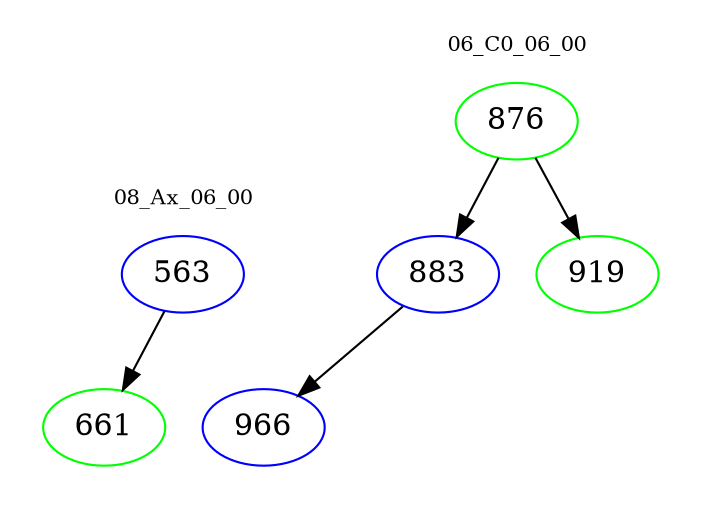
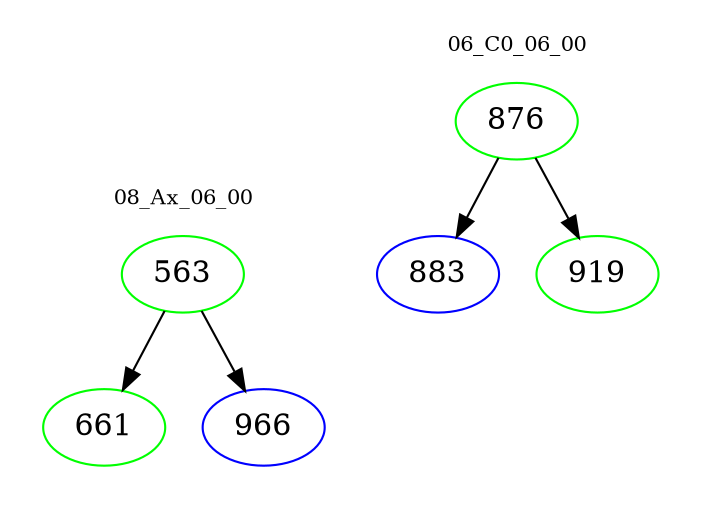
node "563": color blue -> green
edge "883" -> "966": now "563" -> "966"
